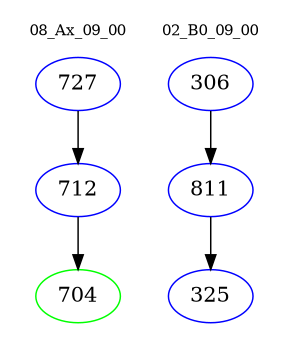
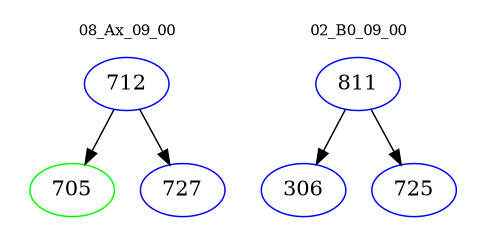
edge "727" -> "712": reversed
edge "306" -> "811": reversed
node "704": label "704" -> "705"
node "325": label "325" -> "725"
